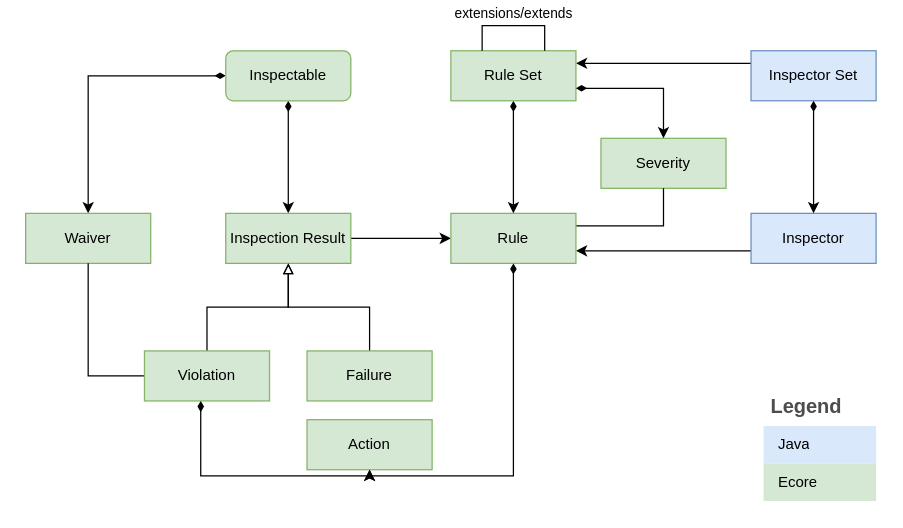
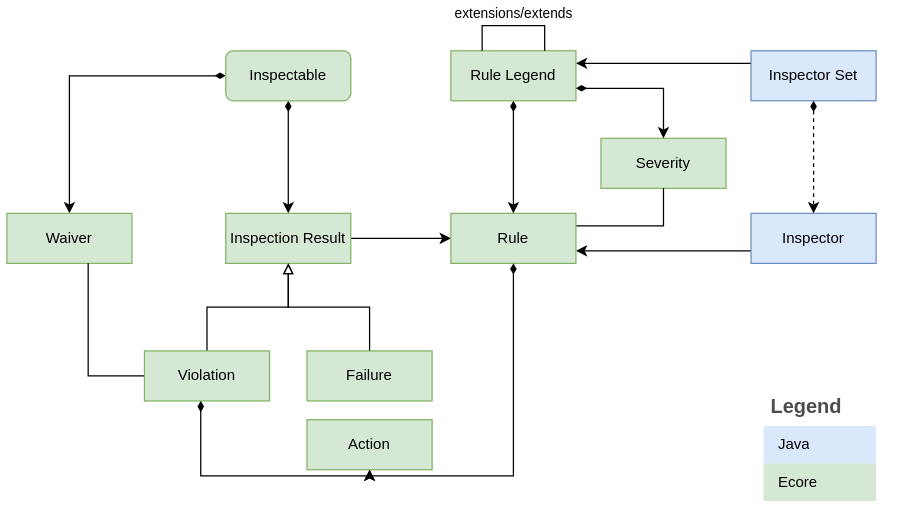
node "Rule Set": label "Rule Set" -> "Rule Legend"
edge "Inspector Set" -- "Inspector": style solid -> dashed
node "Waiver": moved (88, 238) -> (69, 238)
